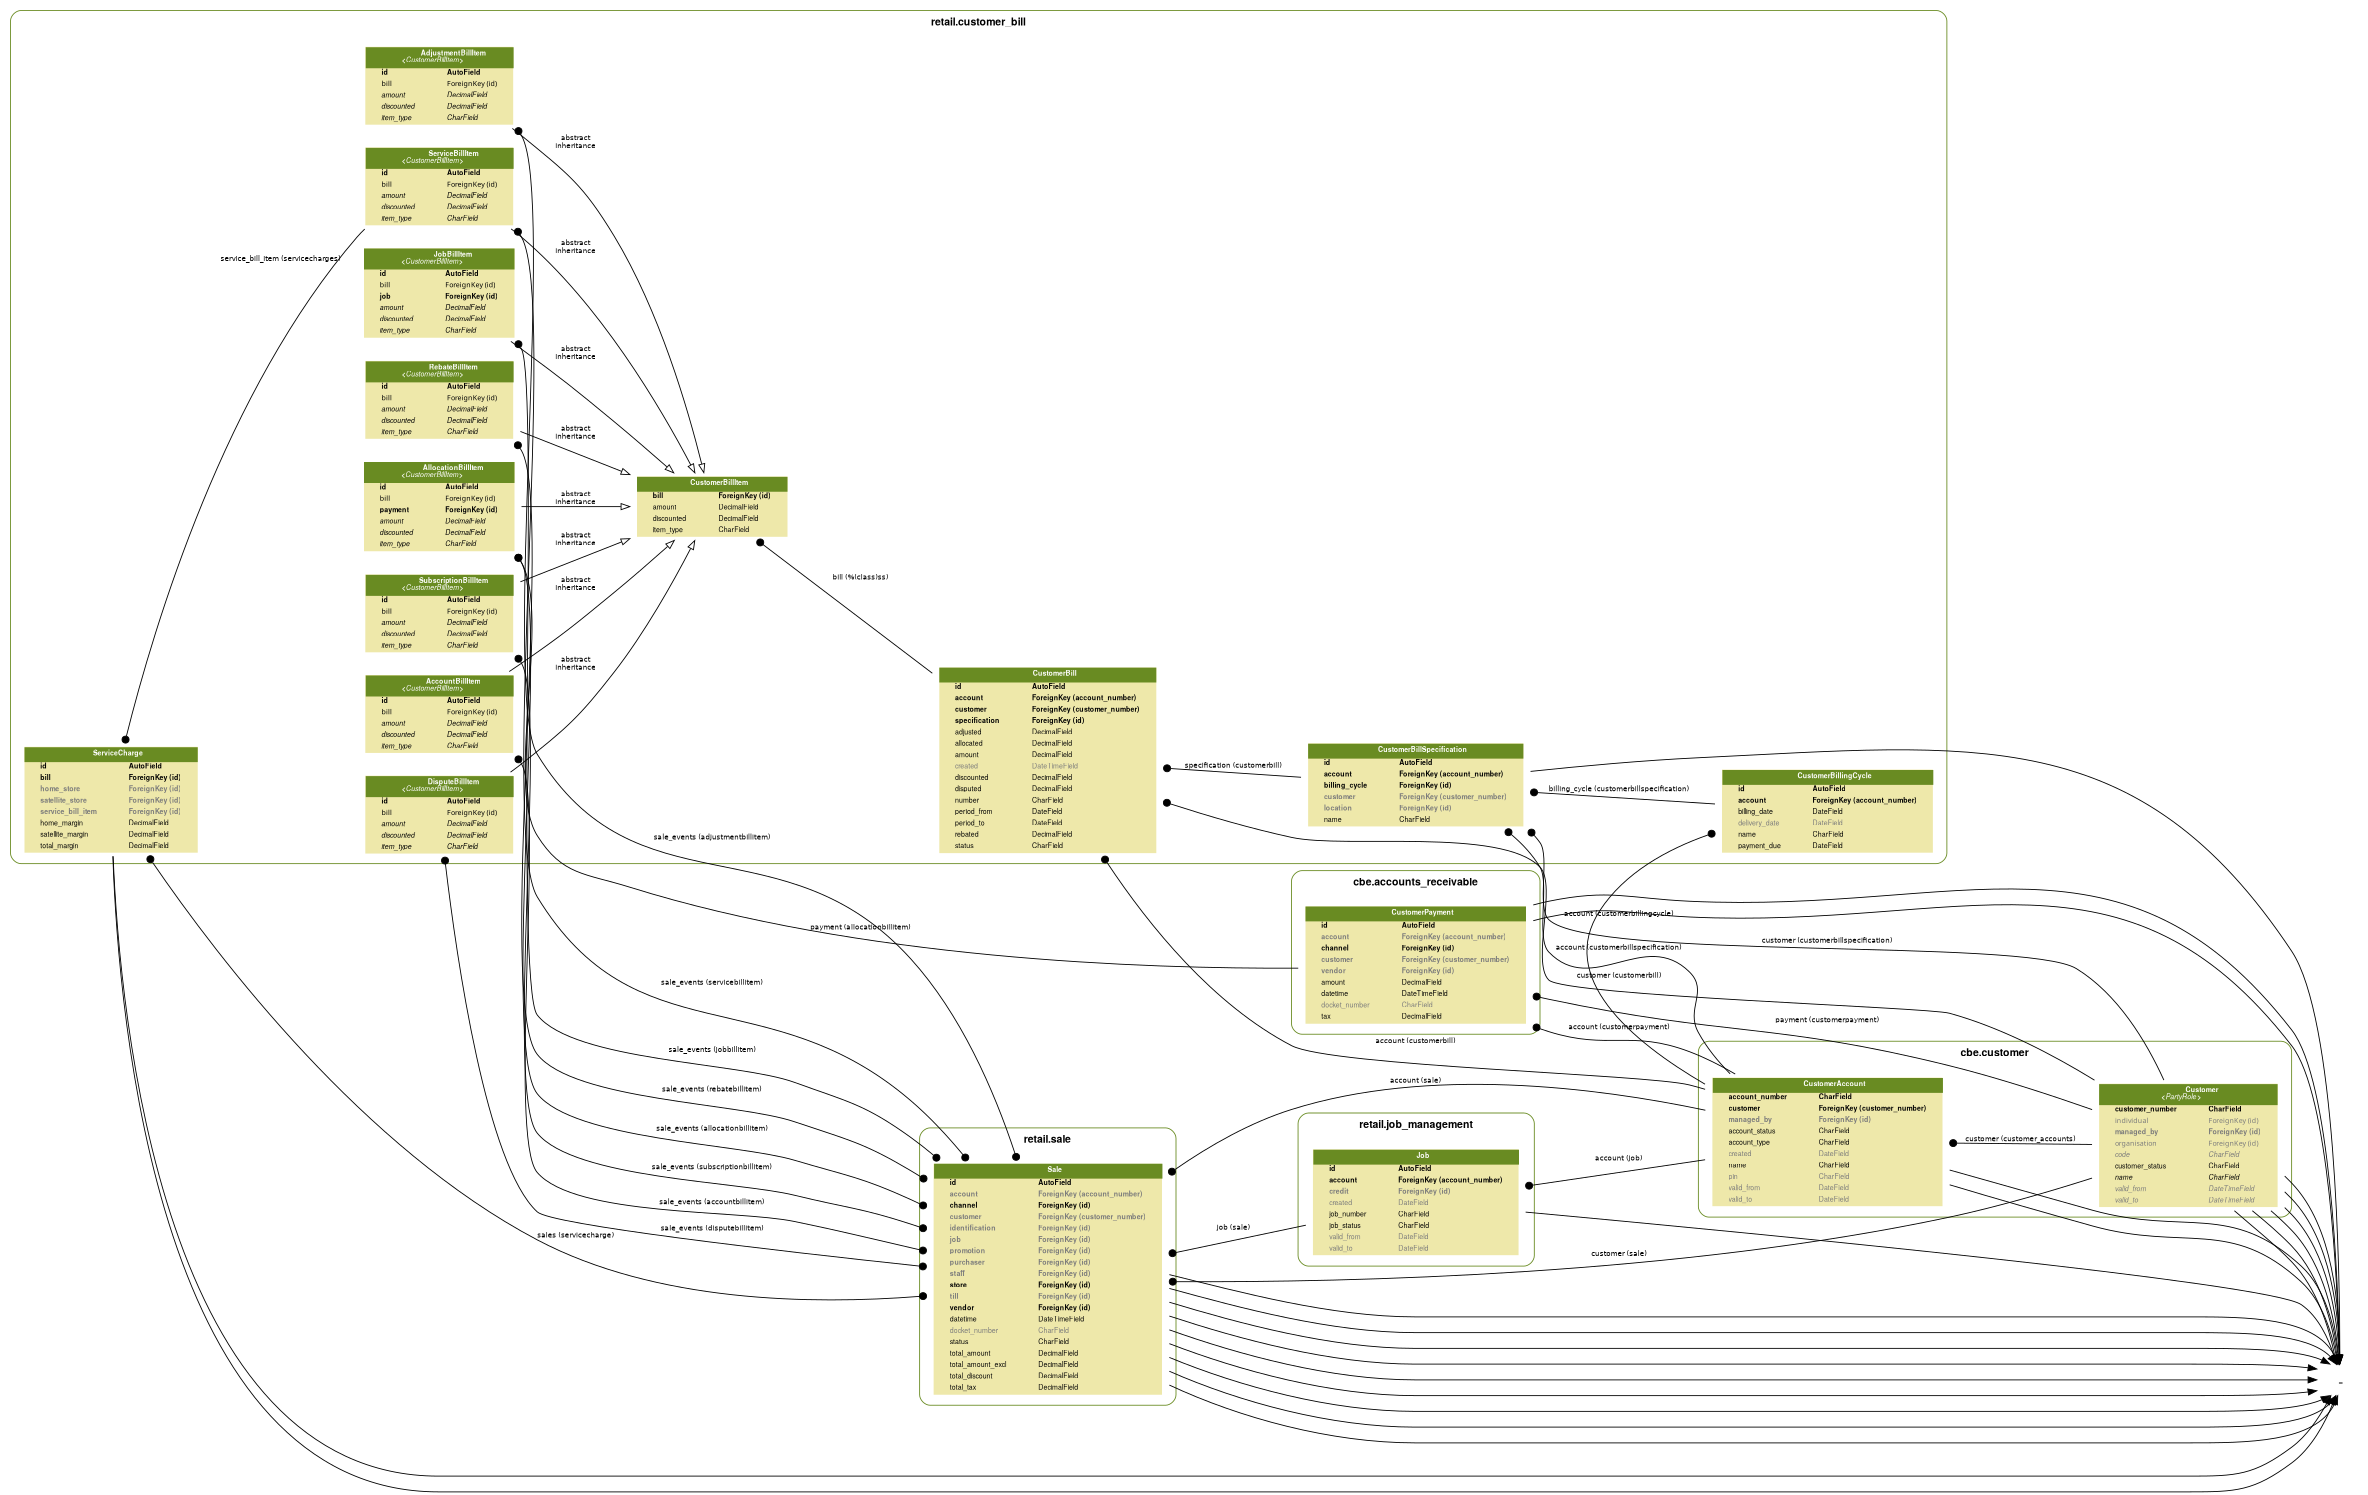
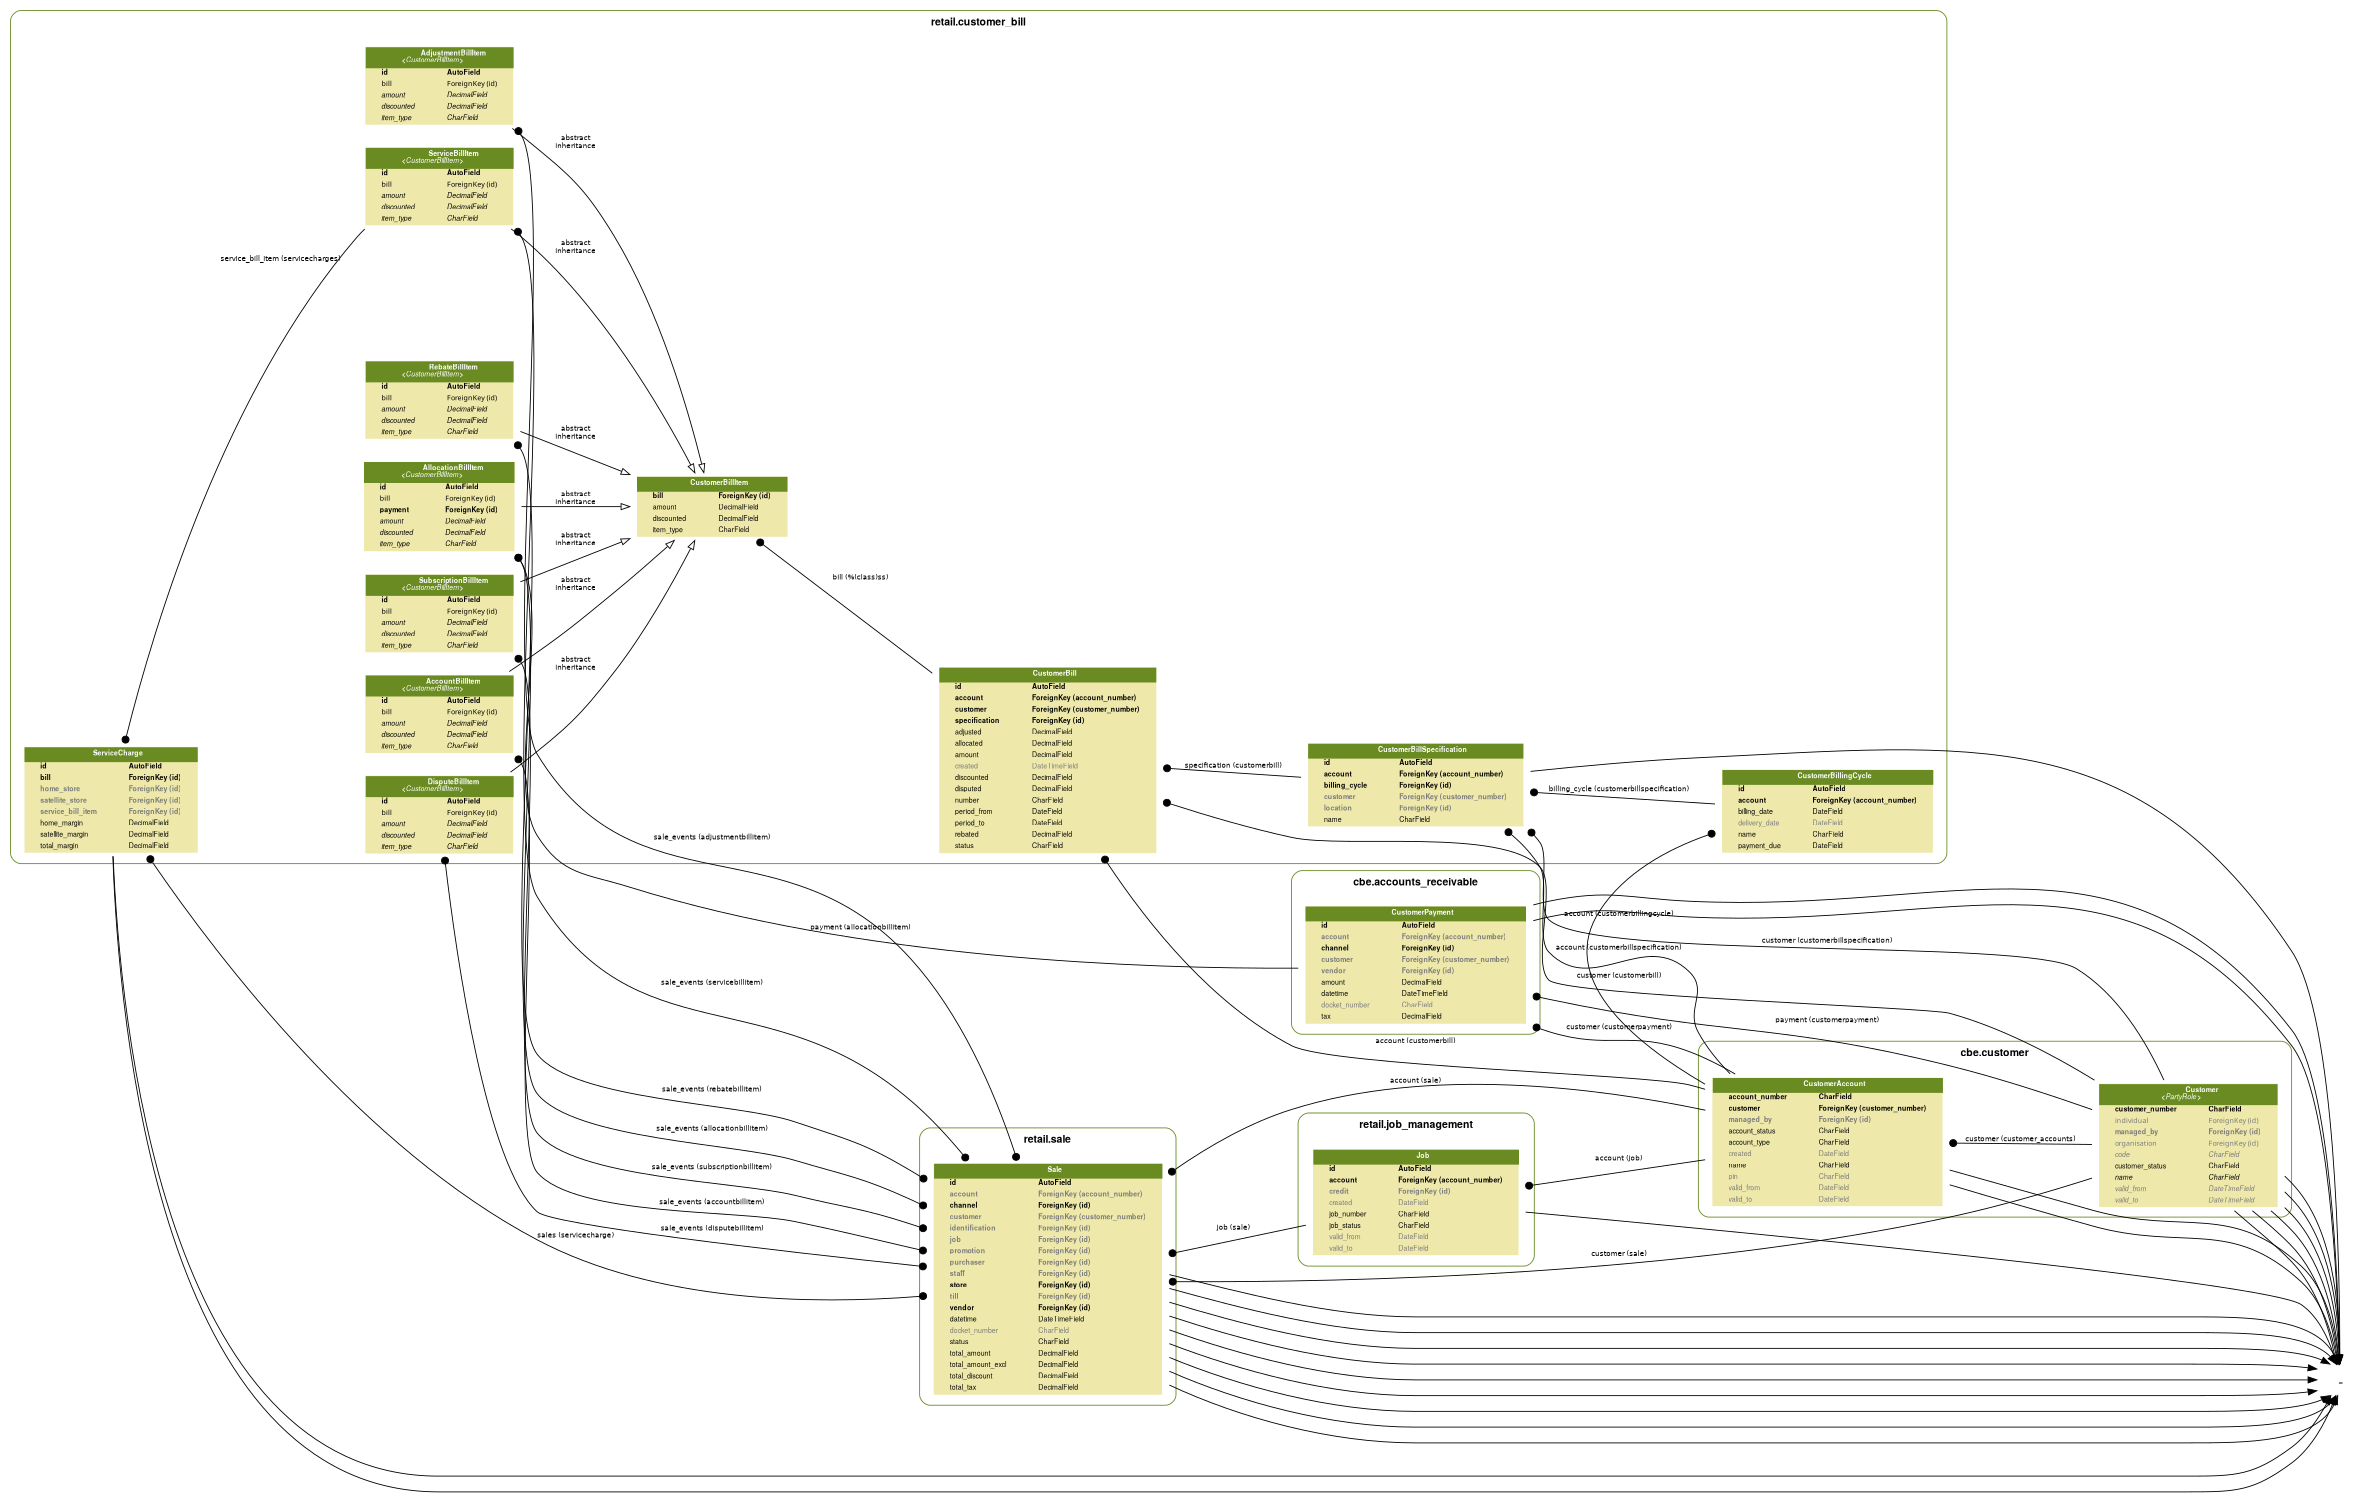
node "JobBillItem": removed
edge "CustomerPayment" -- "CustomerAccount": label "account (customerpayment)" -> "customer (customerpayment)"
